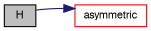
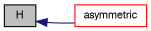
edge "H" -> "asymmetric": reversed
